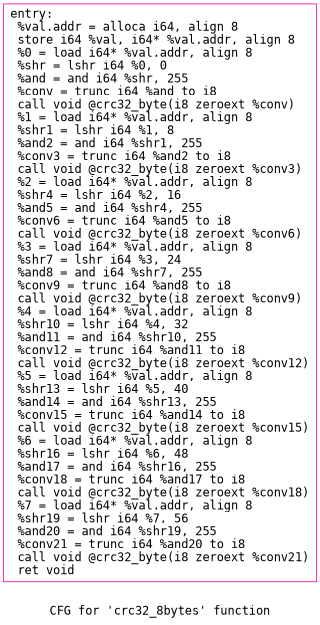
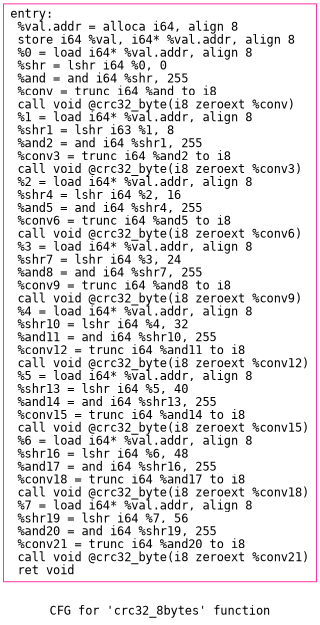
node "entry:": text "%shr1 = lshr i64 %1, 8" -> "%shr1 = lshr i63 %1, 8"
